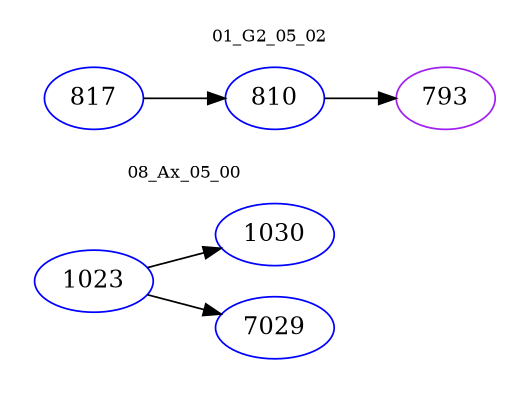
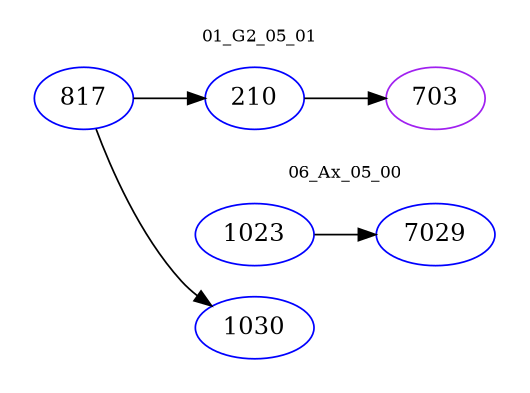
cluster "01_G2_05_02": label "01_G2_05_02" -> "01_G2_05_01"
node "810": label "810" -> "210"
node "793": label "793" -> "703"
cluster "08_Ax_05_00": label "08_Ax_05_00" -> "06_Ax_05_00"
edge "1023" -> "1030": now "817" -> "1030"
